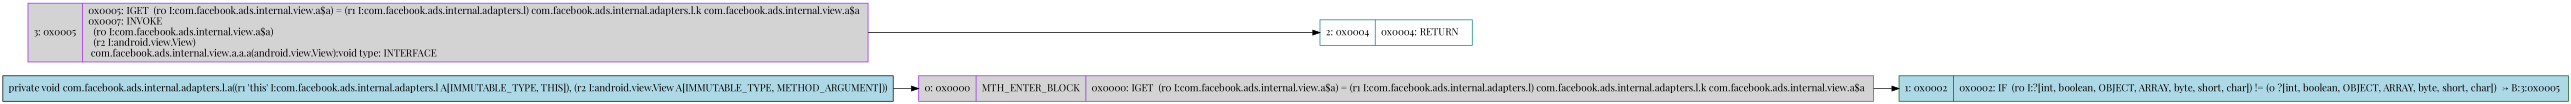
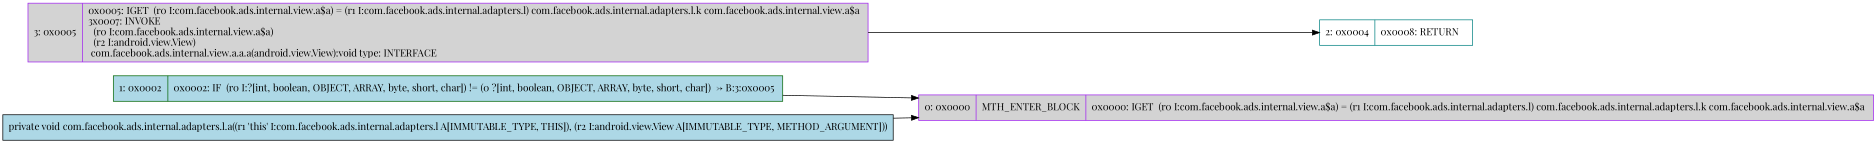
node "3: 0x0005": text "0x0007: INVOKE" -> "3x0007: INVOKE"
node "2: 0x0004": text "0x0004: RETURN" -> "0x0008: RETURN"
edge "0: 0x0000" -> "1: 0x0002": reversed
